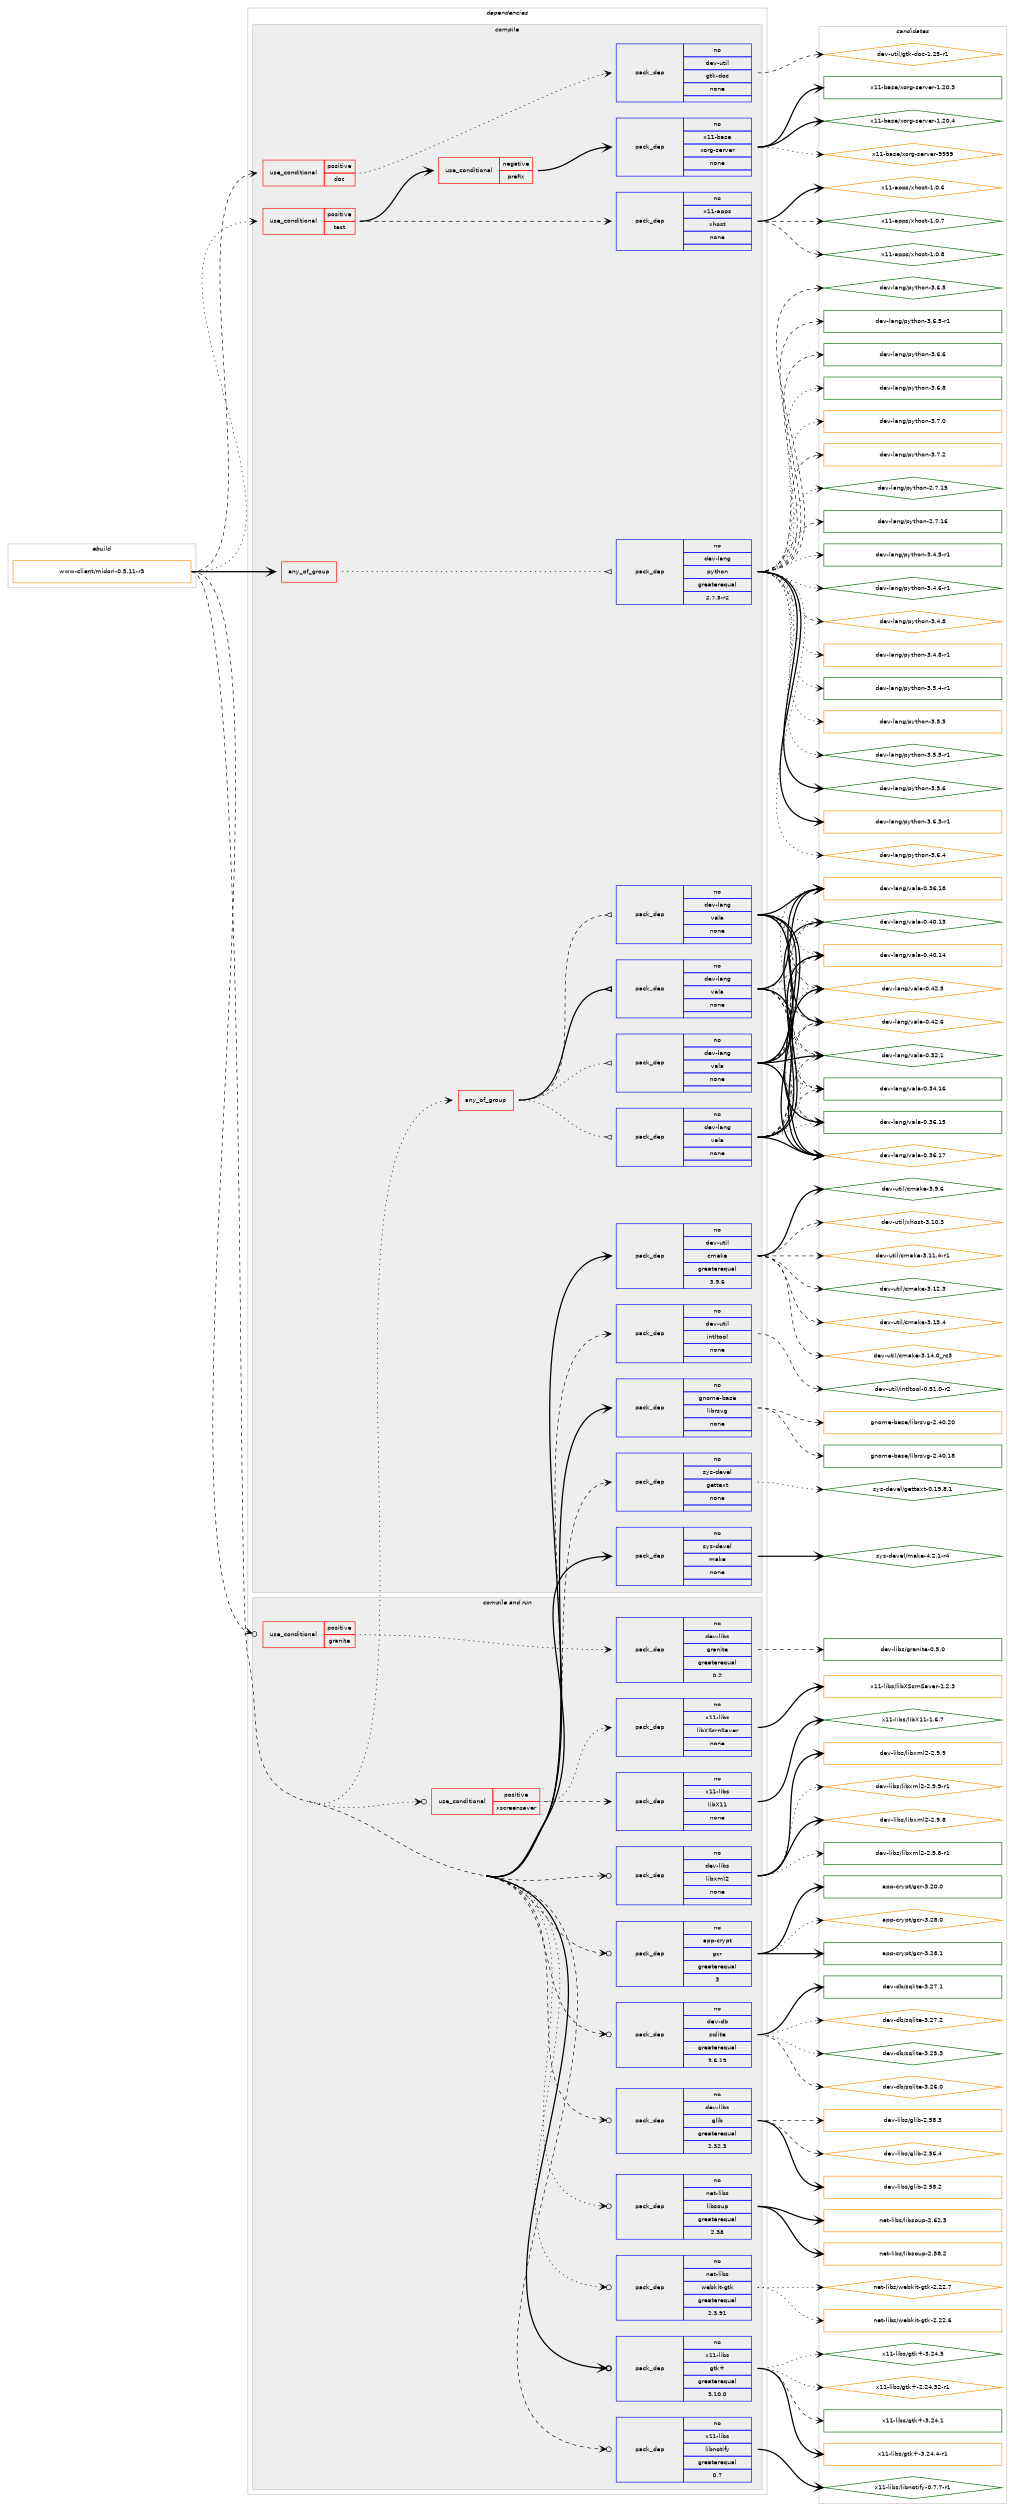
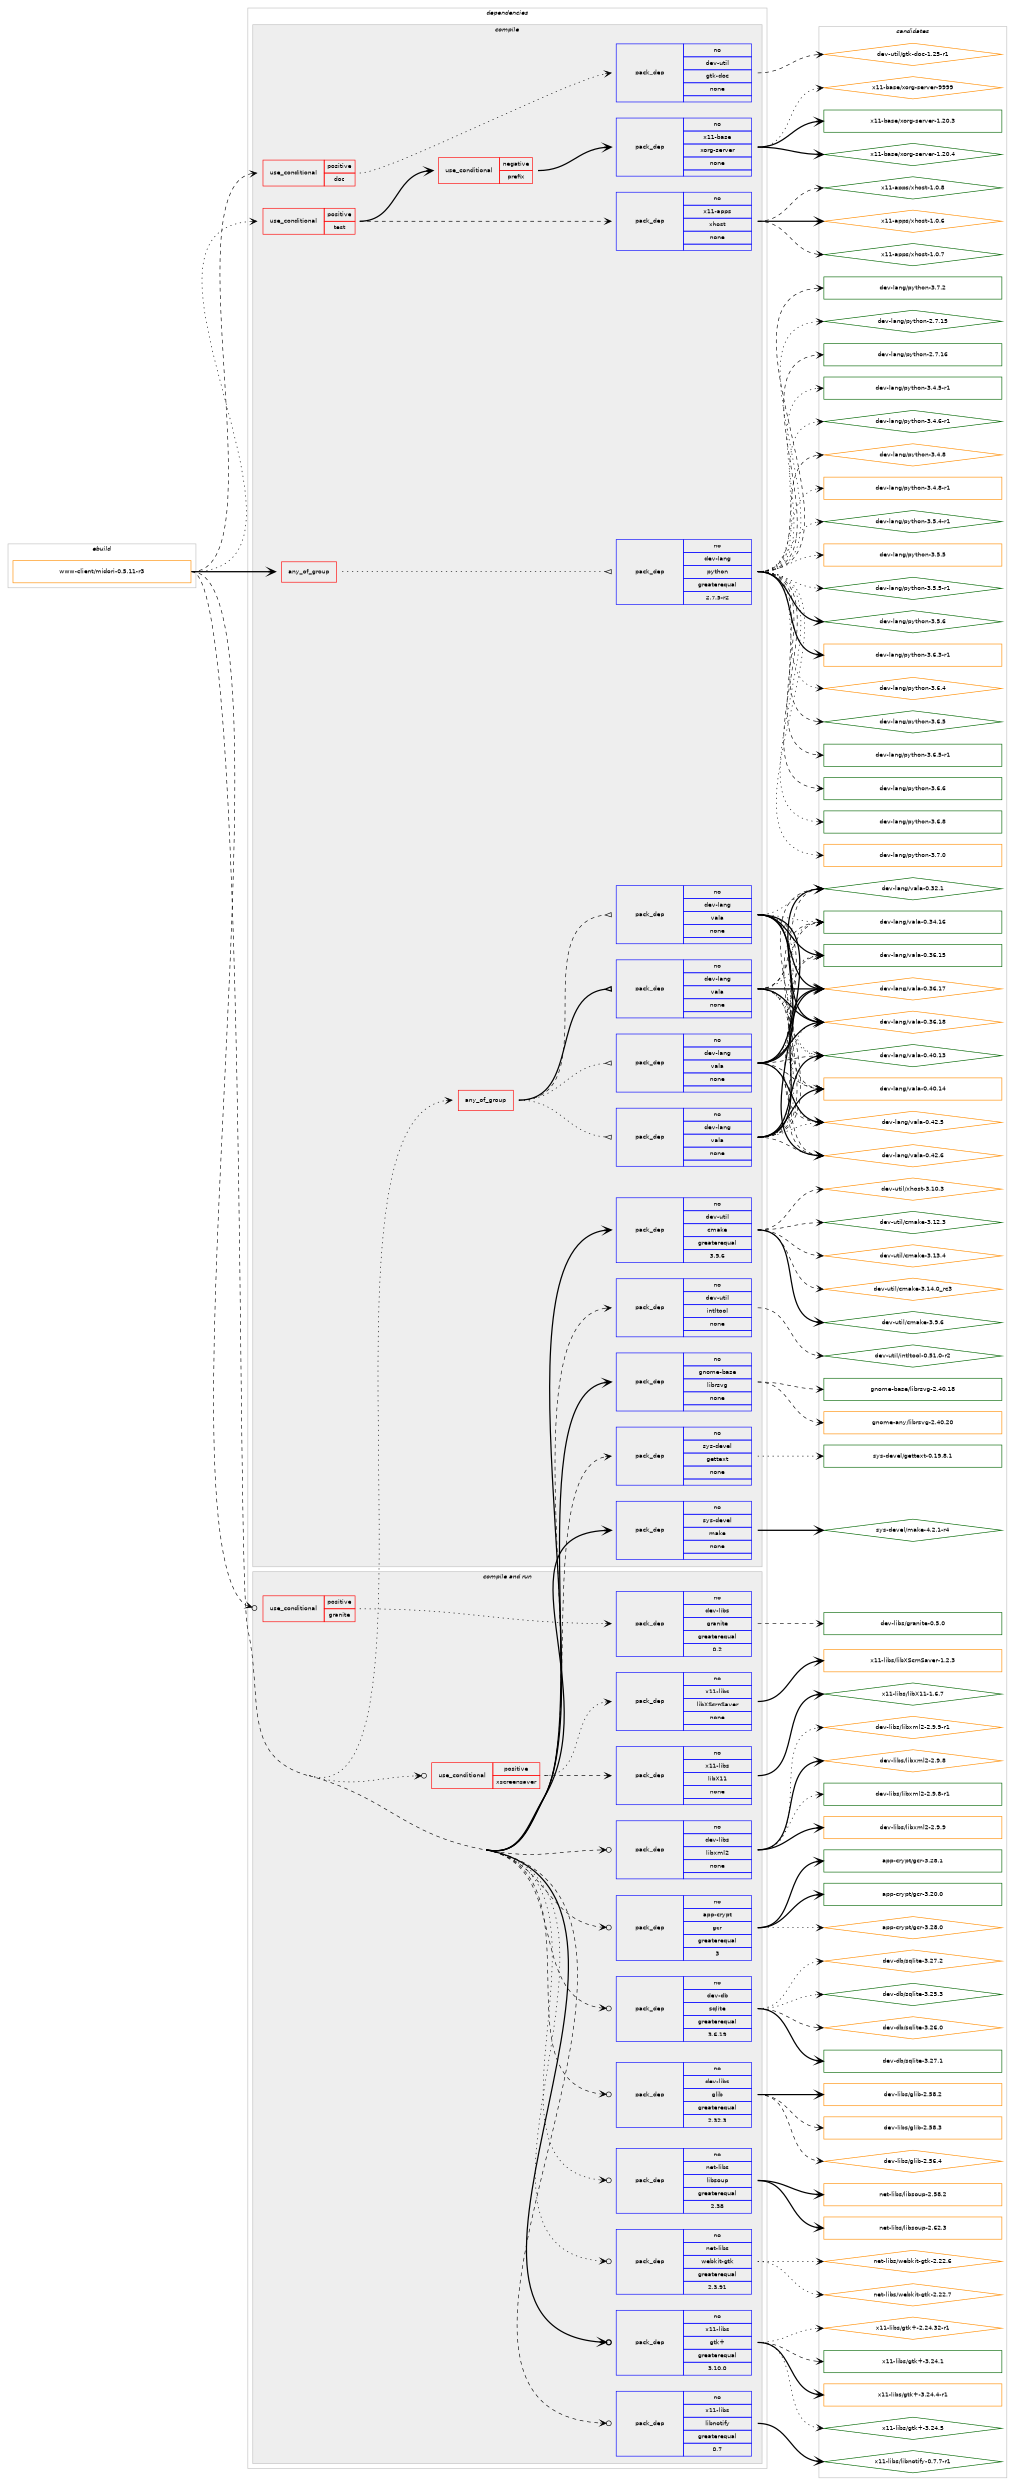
node "dev-lang/python-3.7.2": color darkorange -> darkgreen
node "dev-lang/python-3.5.4-r1": shape box -> diamond
node "dev-lang/vala-0.36.18": shape box -> diamond
node "dev-util/cmake-3.11.4-r1": removed
node "gnome-base/librsvg-2.40.20": label "gnome-base/librsvg-2.40.20" -> "gnome-any/librsvg-2.40.20"
node "sys-devel/gettext-0.19.8.1": shape diamond -> box
node "net-libs/webkit-gtk-2.22.6": shape box -> diamond
